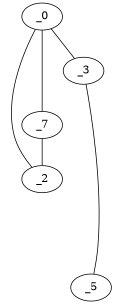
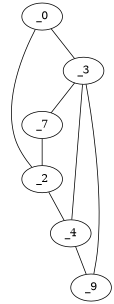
edge "_0" -- "_7": now "_3" -- "_7"
node "_4": added
node "_5": label "_5" -> "_9"
